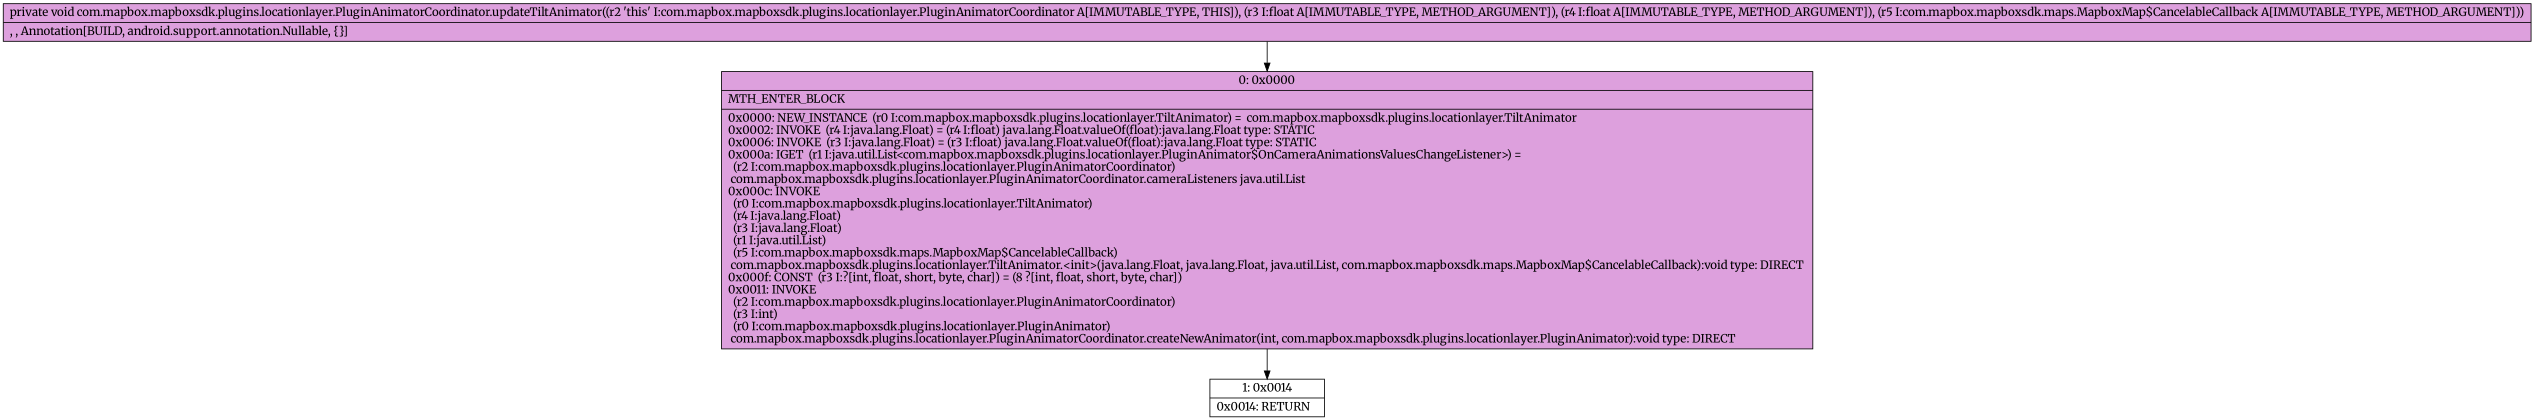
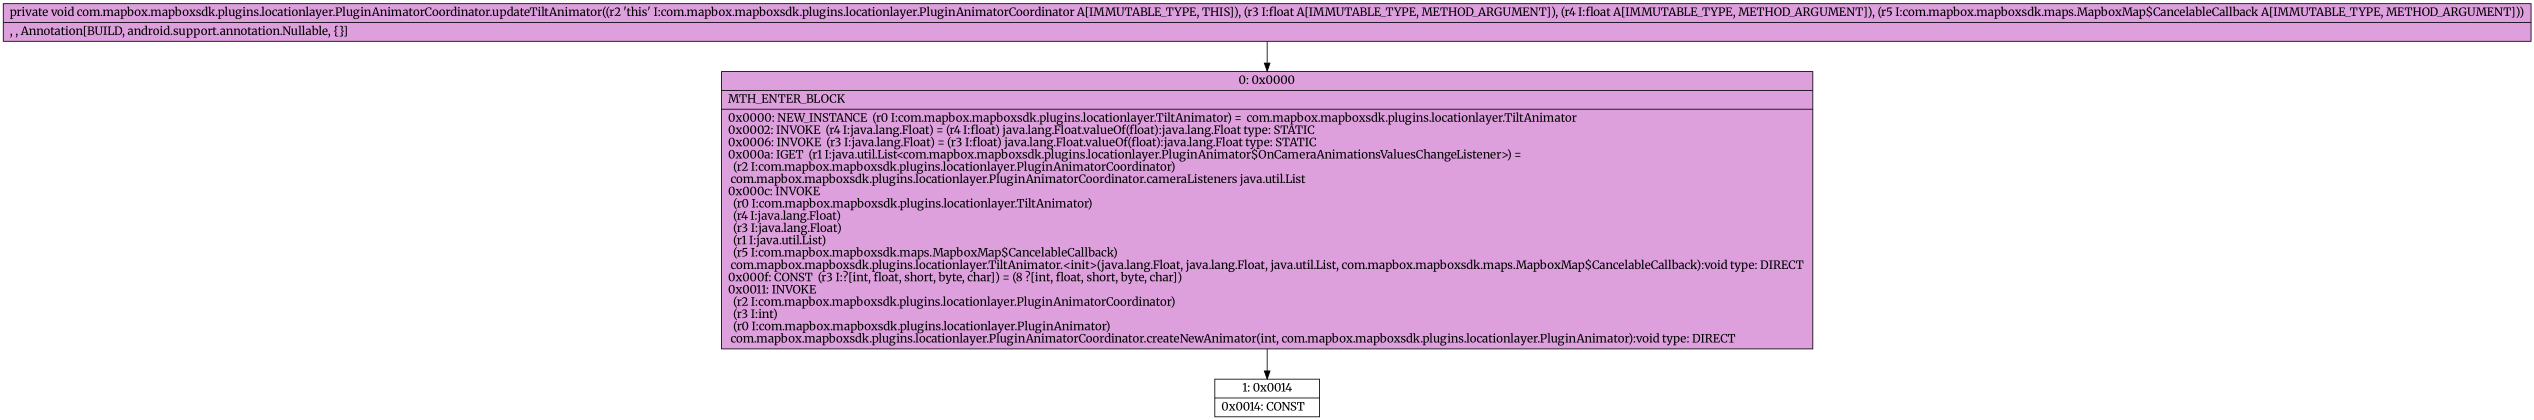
node "1: 0x0014": text "0x0014: RETURN" -> "0x0014: CONST"
